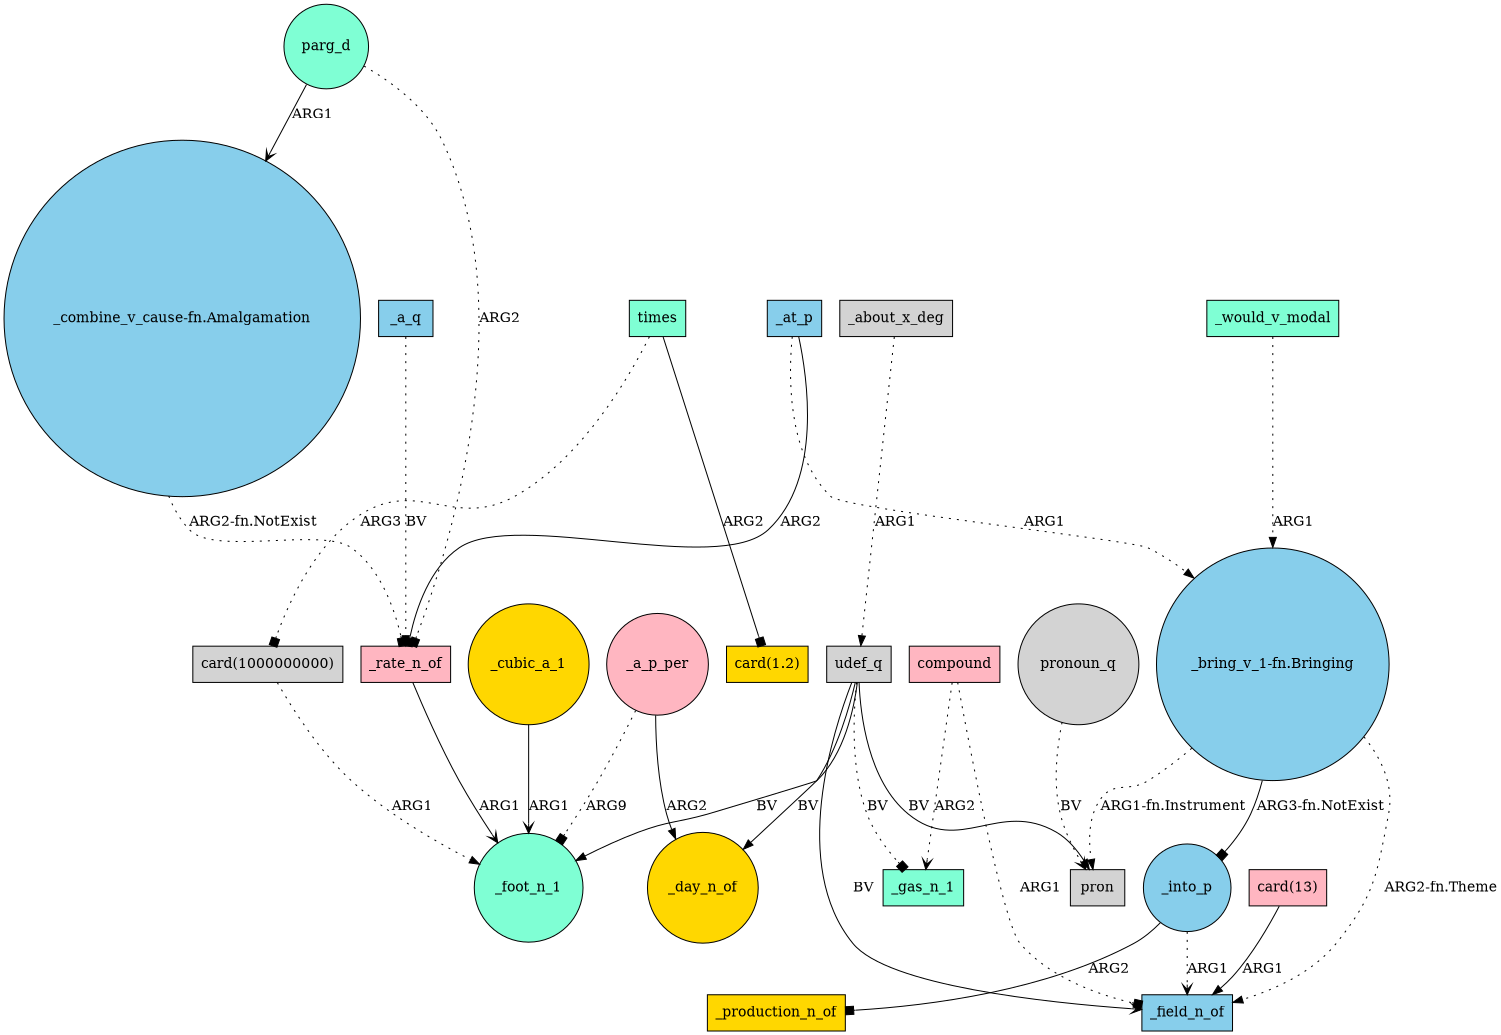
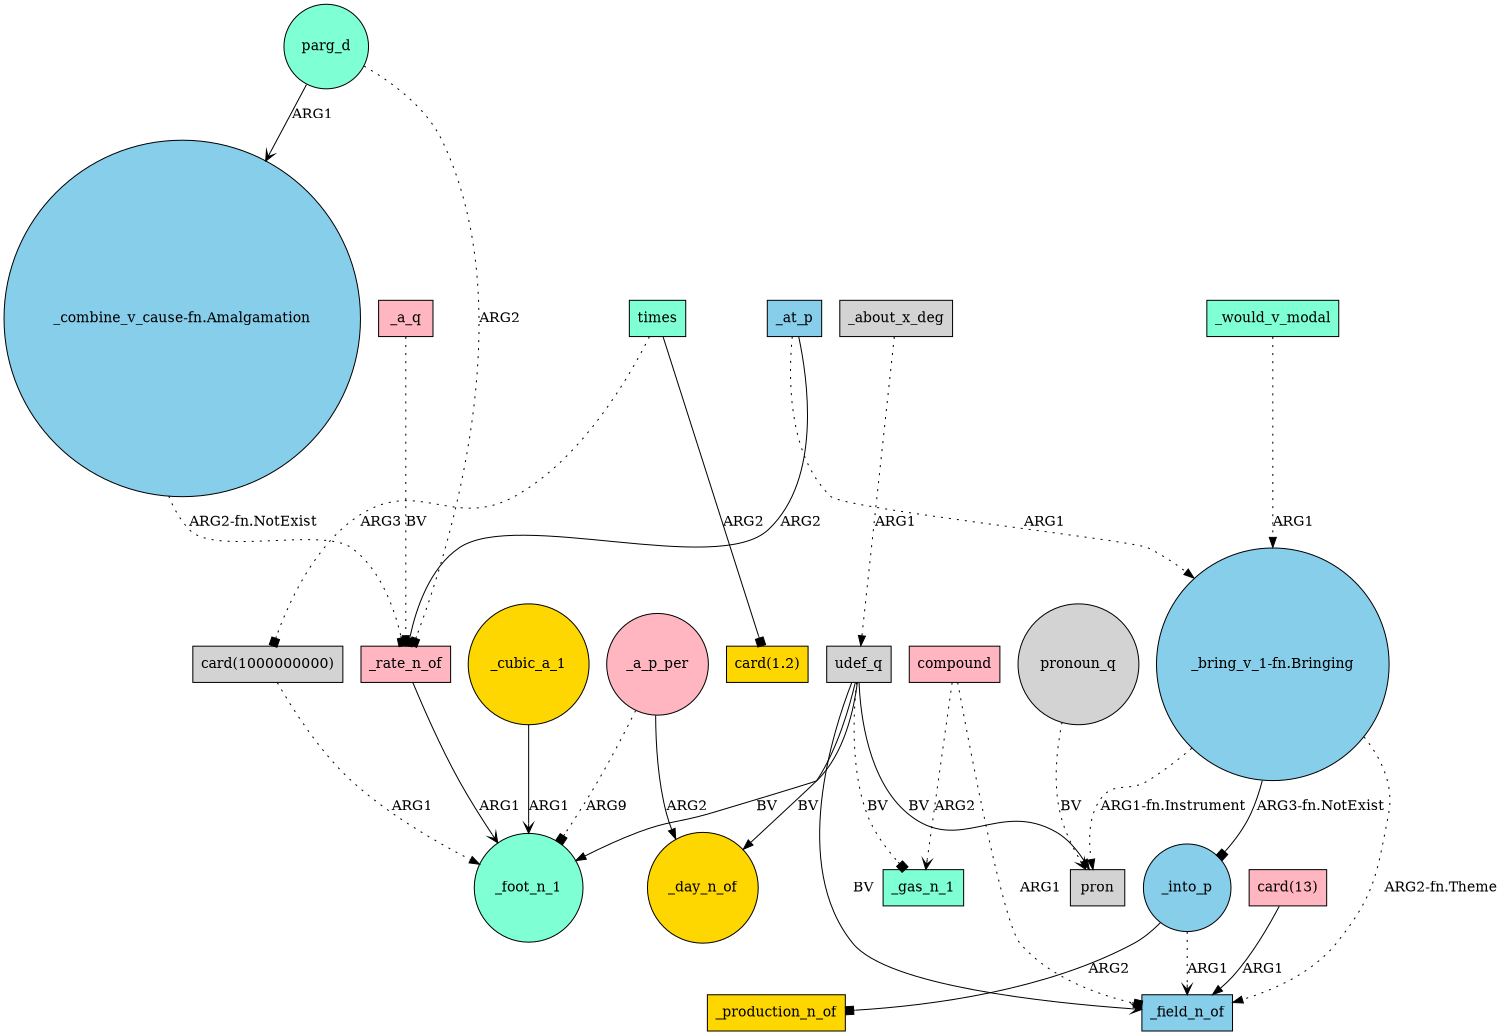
node "_a_q": fillcolor skyblue -> lightpink
